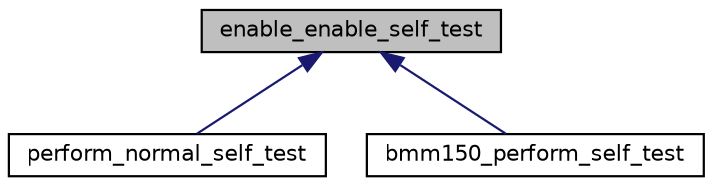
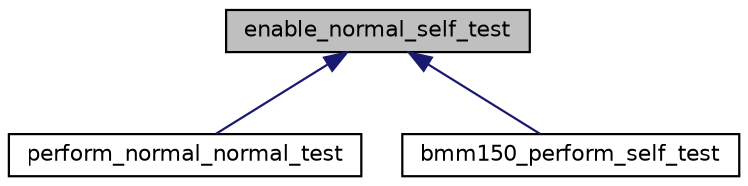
node "enable_enable_self_test": label "enable_enable_self_test" -> "enable_normal_self_test"
node "perform_normal_self_test": label "perform_normal_self_test" -> "perform_normal_normal_test"
